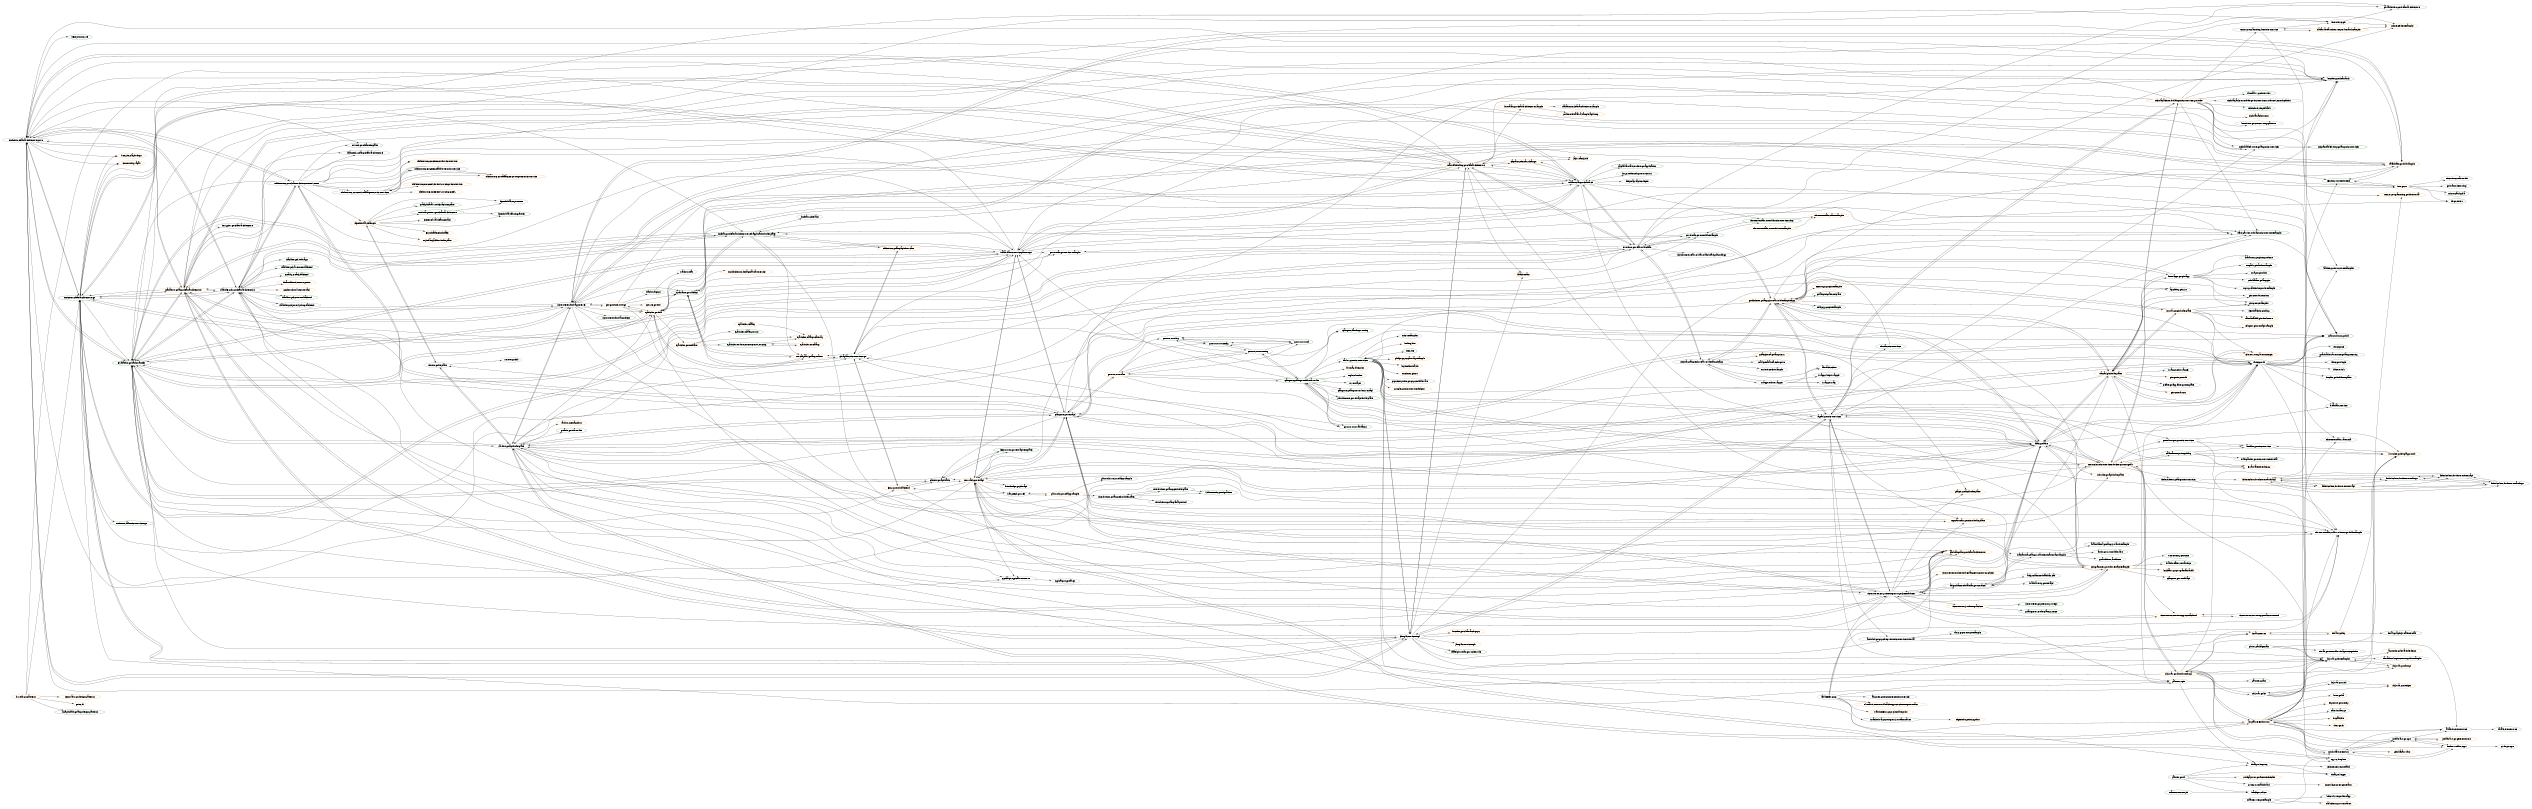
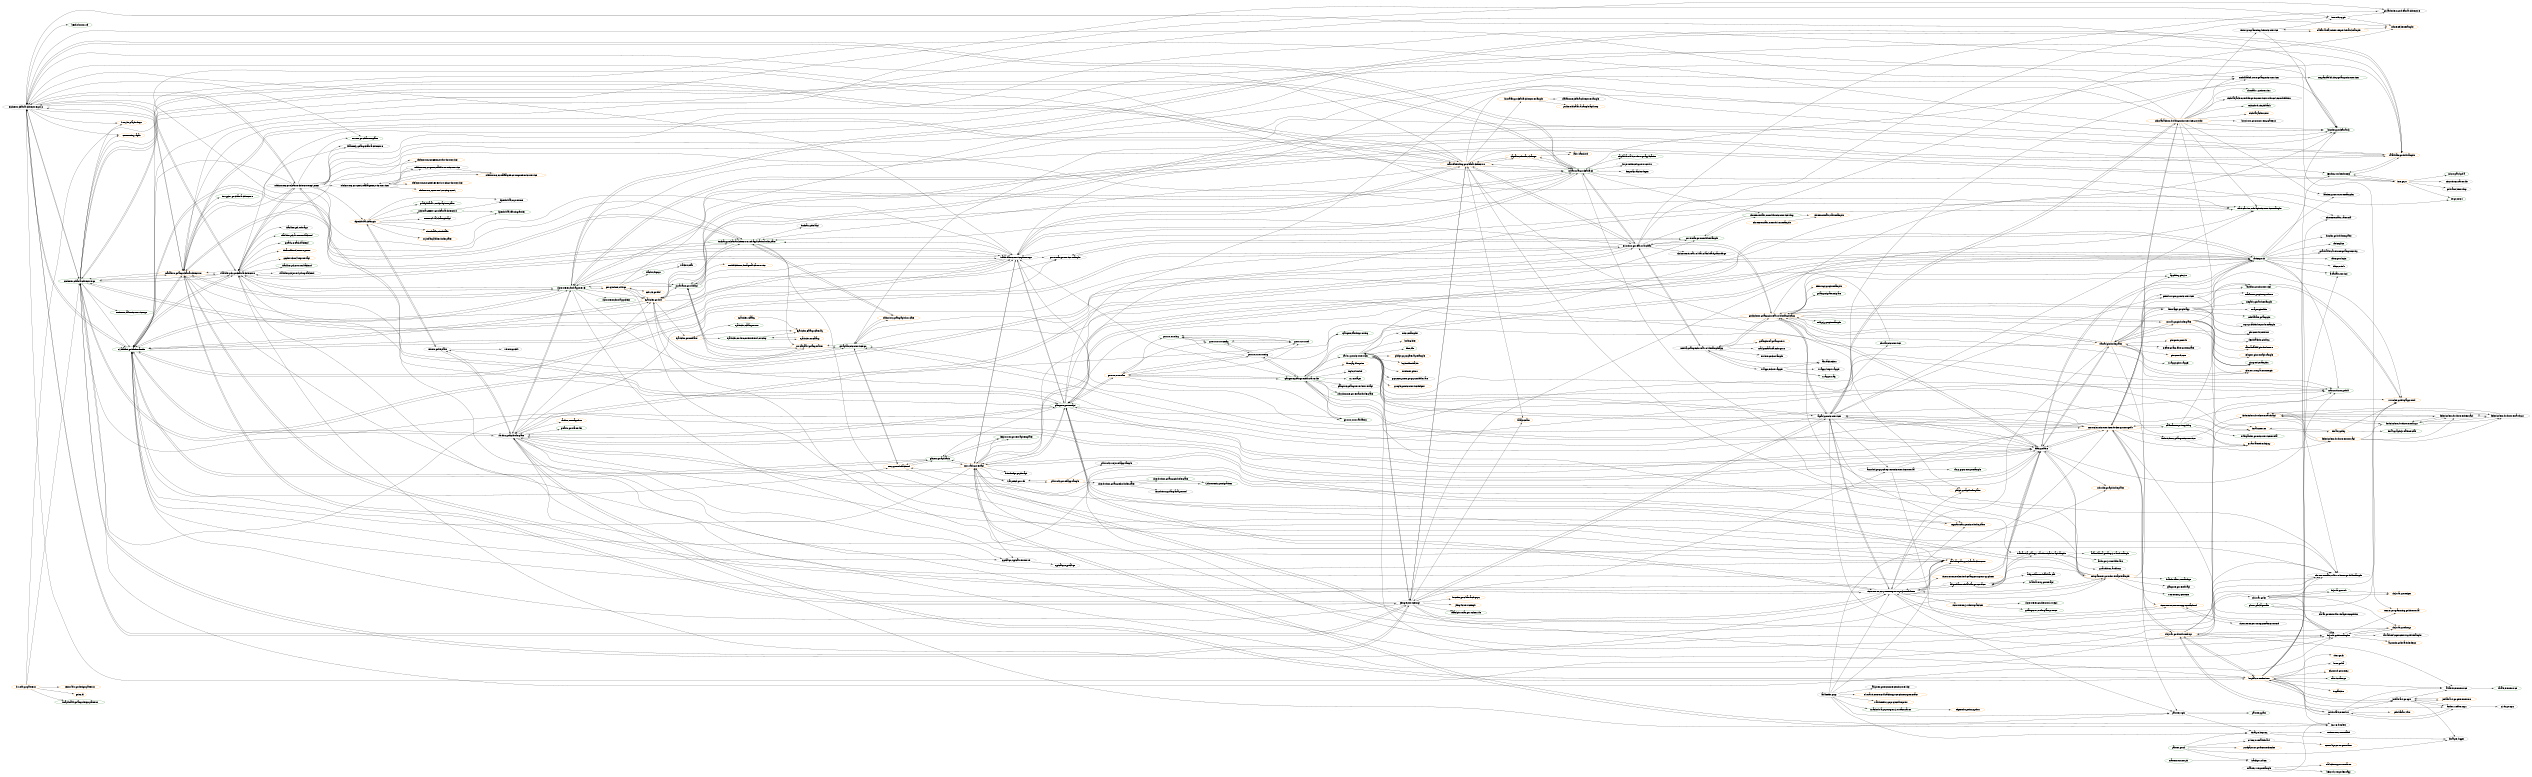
node "ksckaan1/go-programlama-dili": removed
edge "jetbasrawi/go.cqrs" -> "mishudark/eventhus": now "jetbasrawi/go.cqrs" -> "binalyze/logger"
